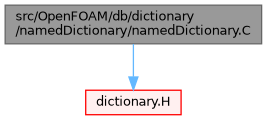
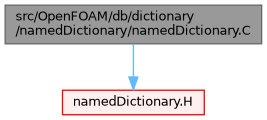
node "dictionary.H": label "dictionary.H" -> "namedDictionary.H"
